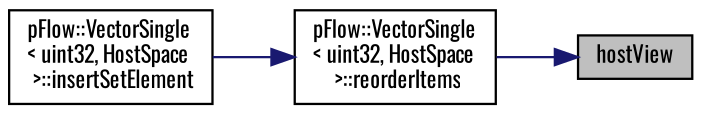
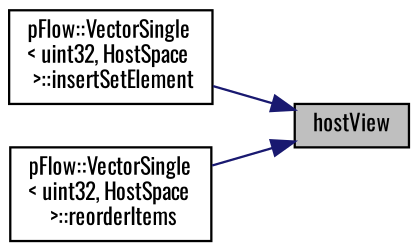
edge "pFlow::VectorSingle < uint32, HostSpace >::insertSetElement" -> "pFlow::VectorSingle < uint32, HostSpace >::reorderItems": now "pFlow::VectorSingle < uint32, HostSpace >::insertSetElement" -> "hostView"
